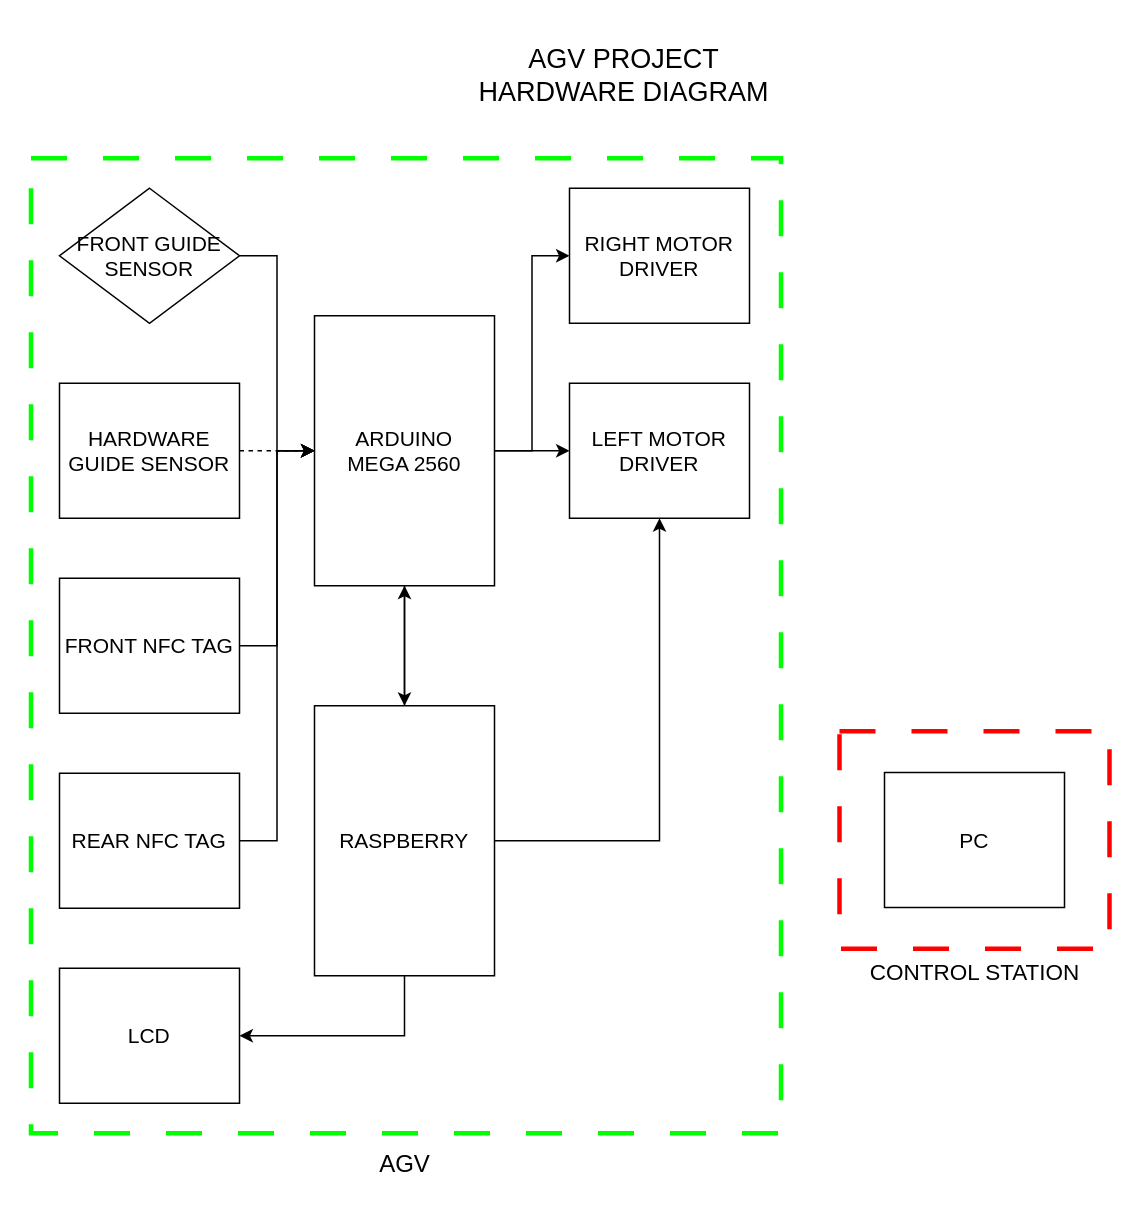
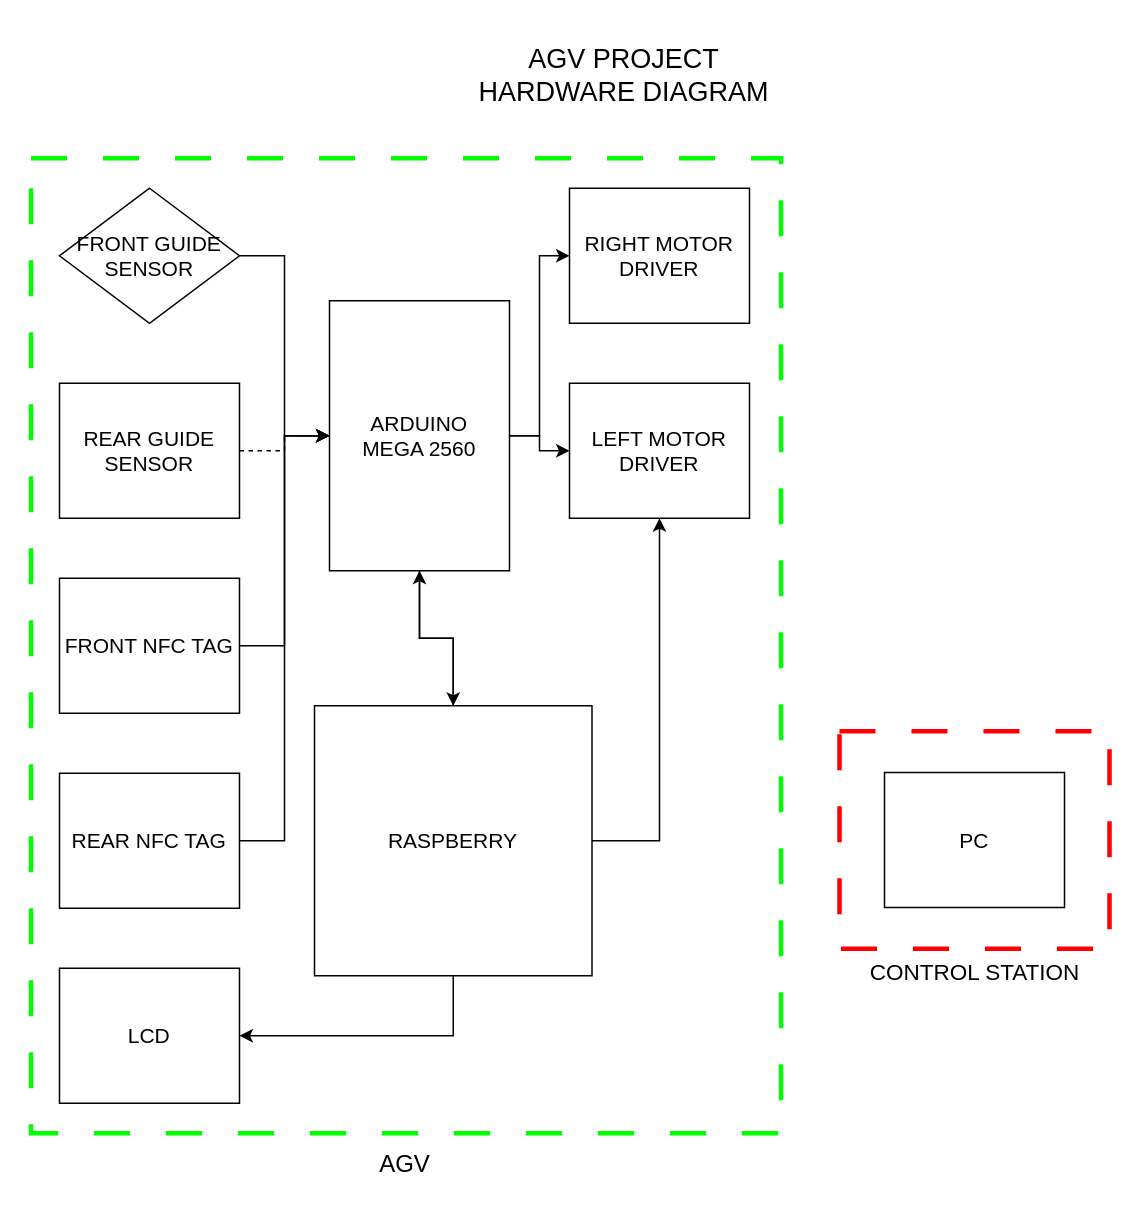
node "HARDWARE GUIDE SENSOR": label "HARDWARE GUIDE SENSOR" -> "REAR GUIDE SENSOR"
node "ARDUINOMEGA 2560": moved (404, 451) -> (419, 436)
node "RASPBERRY": size 180x270 -> 278x270
